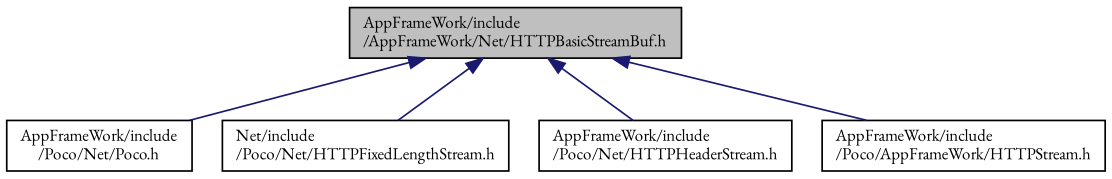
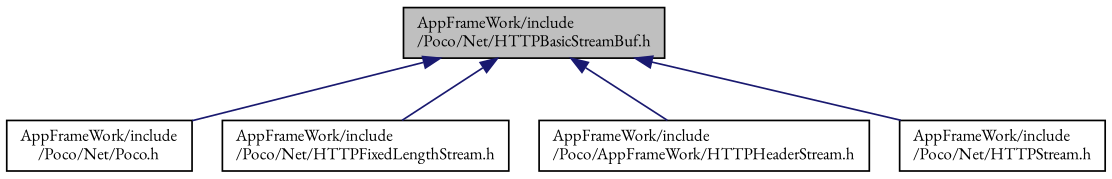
node "AppFrameWork/include /AppFrameWork/Net/HTTPBasicStreamBuf.h": label "AppFrameWork/include /AppFrameWork/Net/HTTPBasicStreamBuf.h" -> "AppFrameWork/include /Poco/Net/HTTPBasicStreamBuf.h"
node "Net/include /Poco/Net/HTTPFixedLengthStream.h": label "Net/include /Poco/Net/HTTPFixedLengthStream.h" -> "AppFrameWork/include /Poco/Net/HTTPFixedLengthStream.h"
node "AppFrameWork/include /Poco/Net/HTTPHeaderStream.h": label "AppFrameWork/include /Poco/Net/HTTPHeaderStream.h" -> "AppFrameWork/include /Poco/AppFrameWork/HTTPHeaderStream.h"
node "AppFrameWork/include /Poco/AppFrameWork/HTTPStream.h": label "AppFrameWork/include /Poco/AppFrameWork/HTTPStream.h" -> "AppFrameWork/include /Poco/Net/HTTPStream.h"
